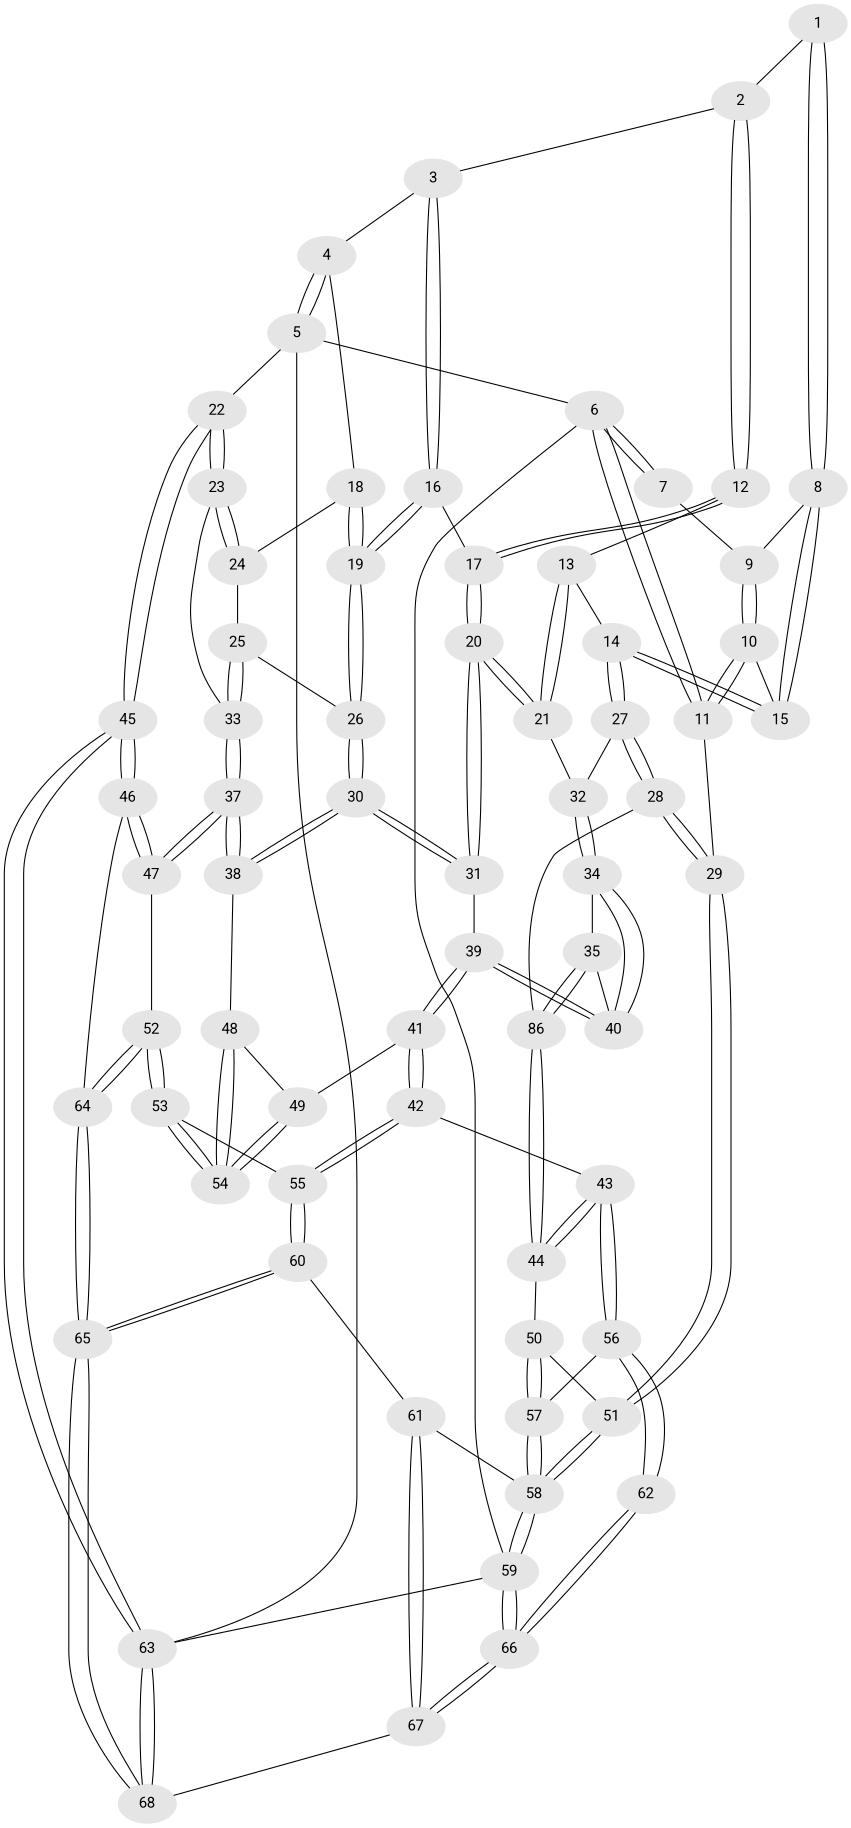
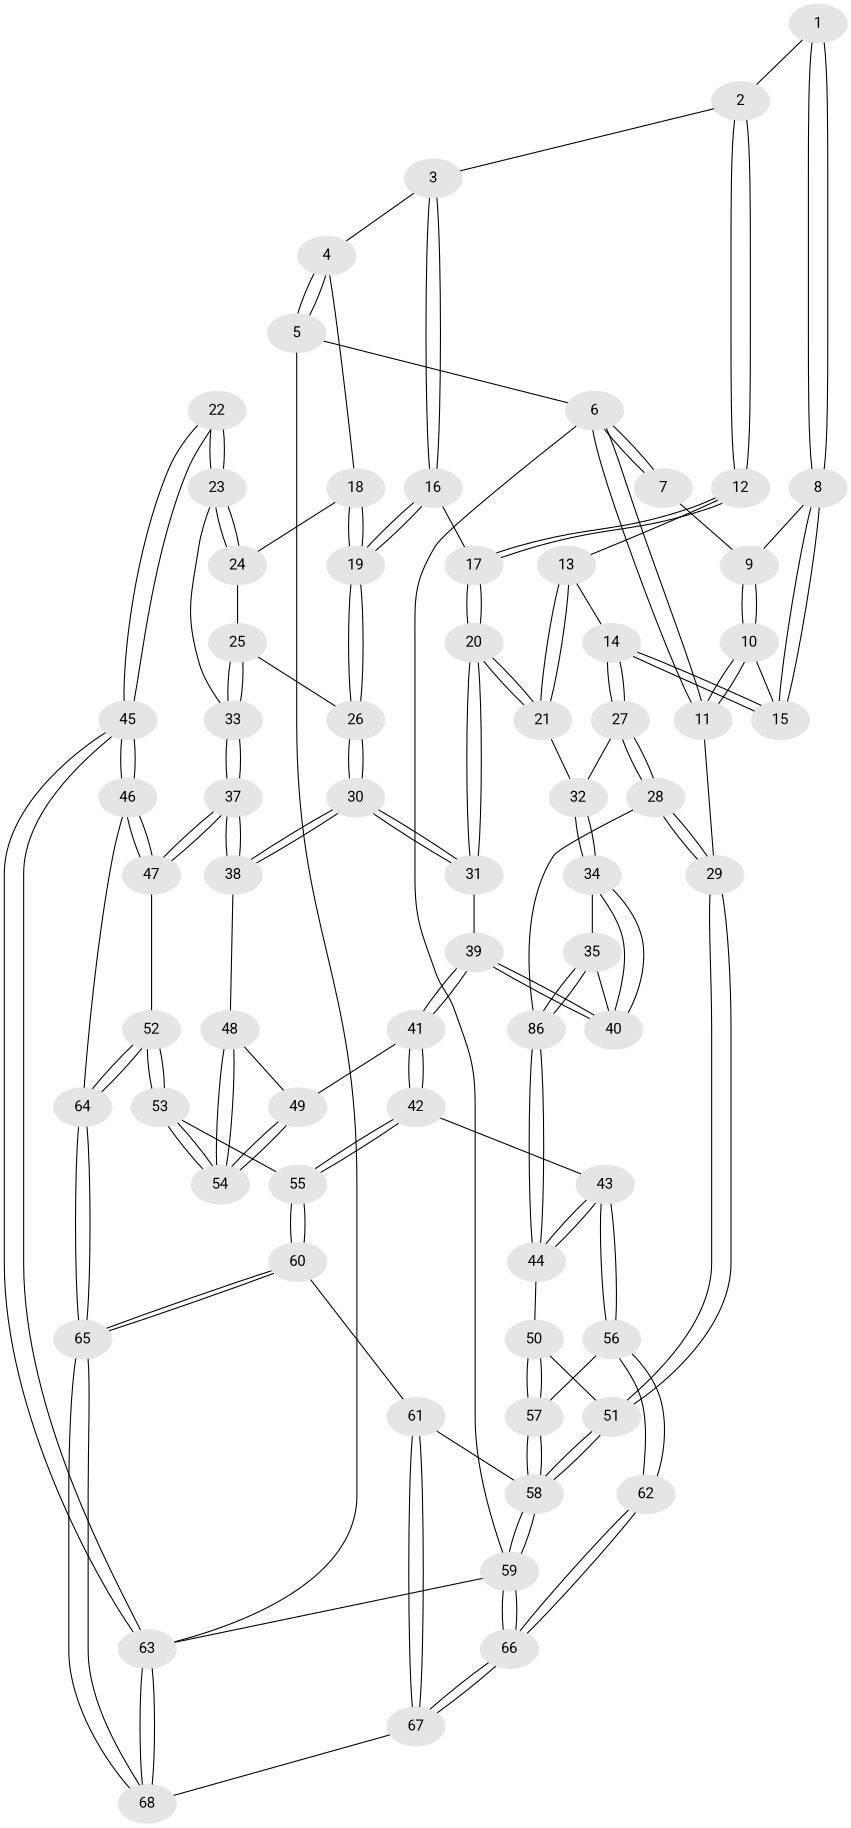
edge "5" -- "22": removed
